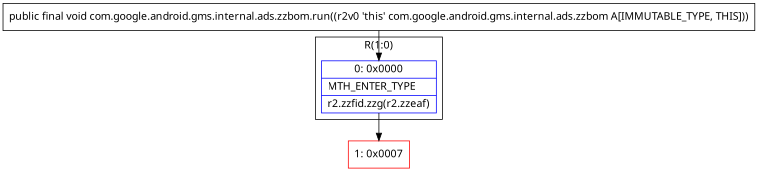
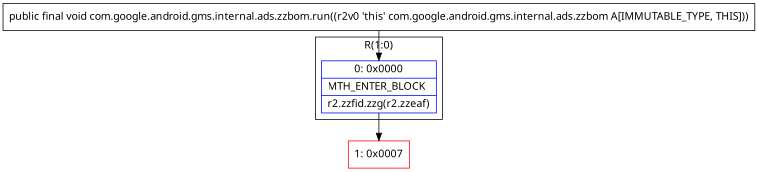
node "0: 0x0000": text "MTH_ENTER_TYPE" -> "MTH_ENTER_BLOCK"
